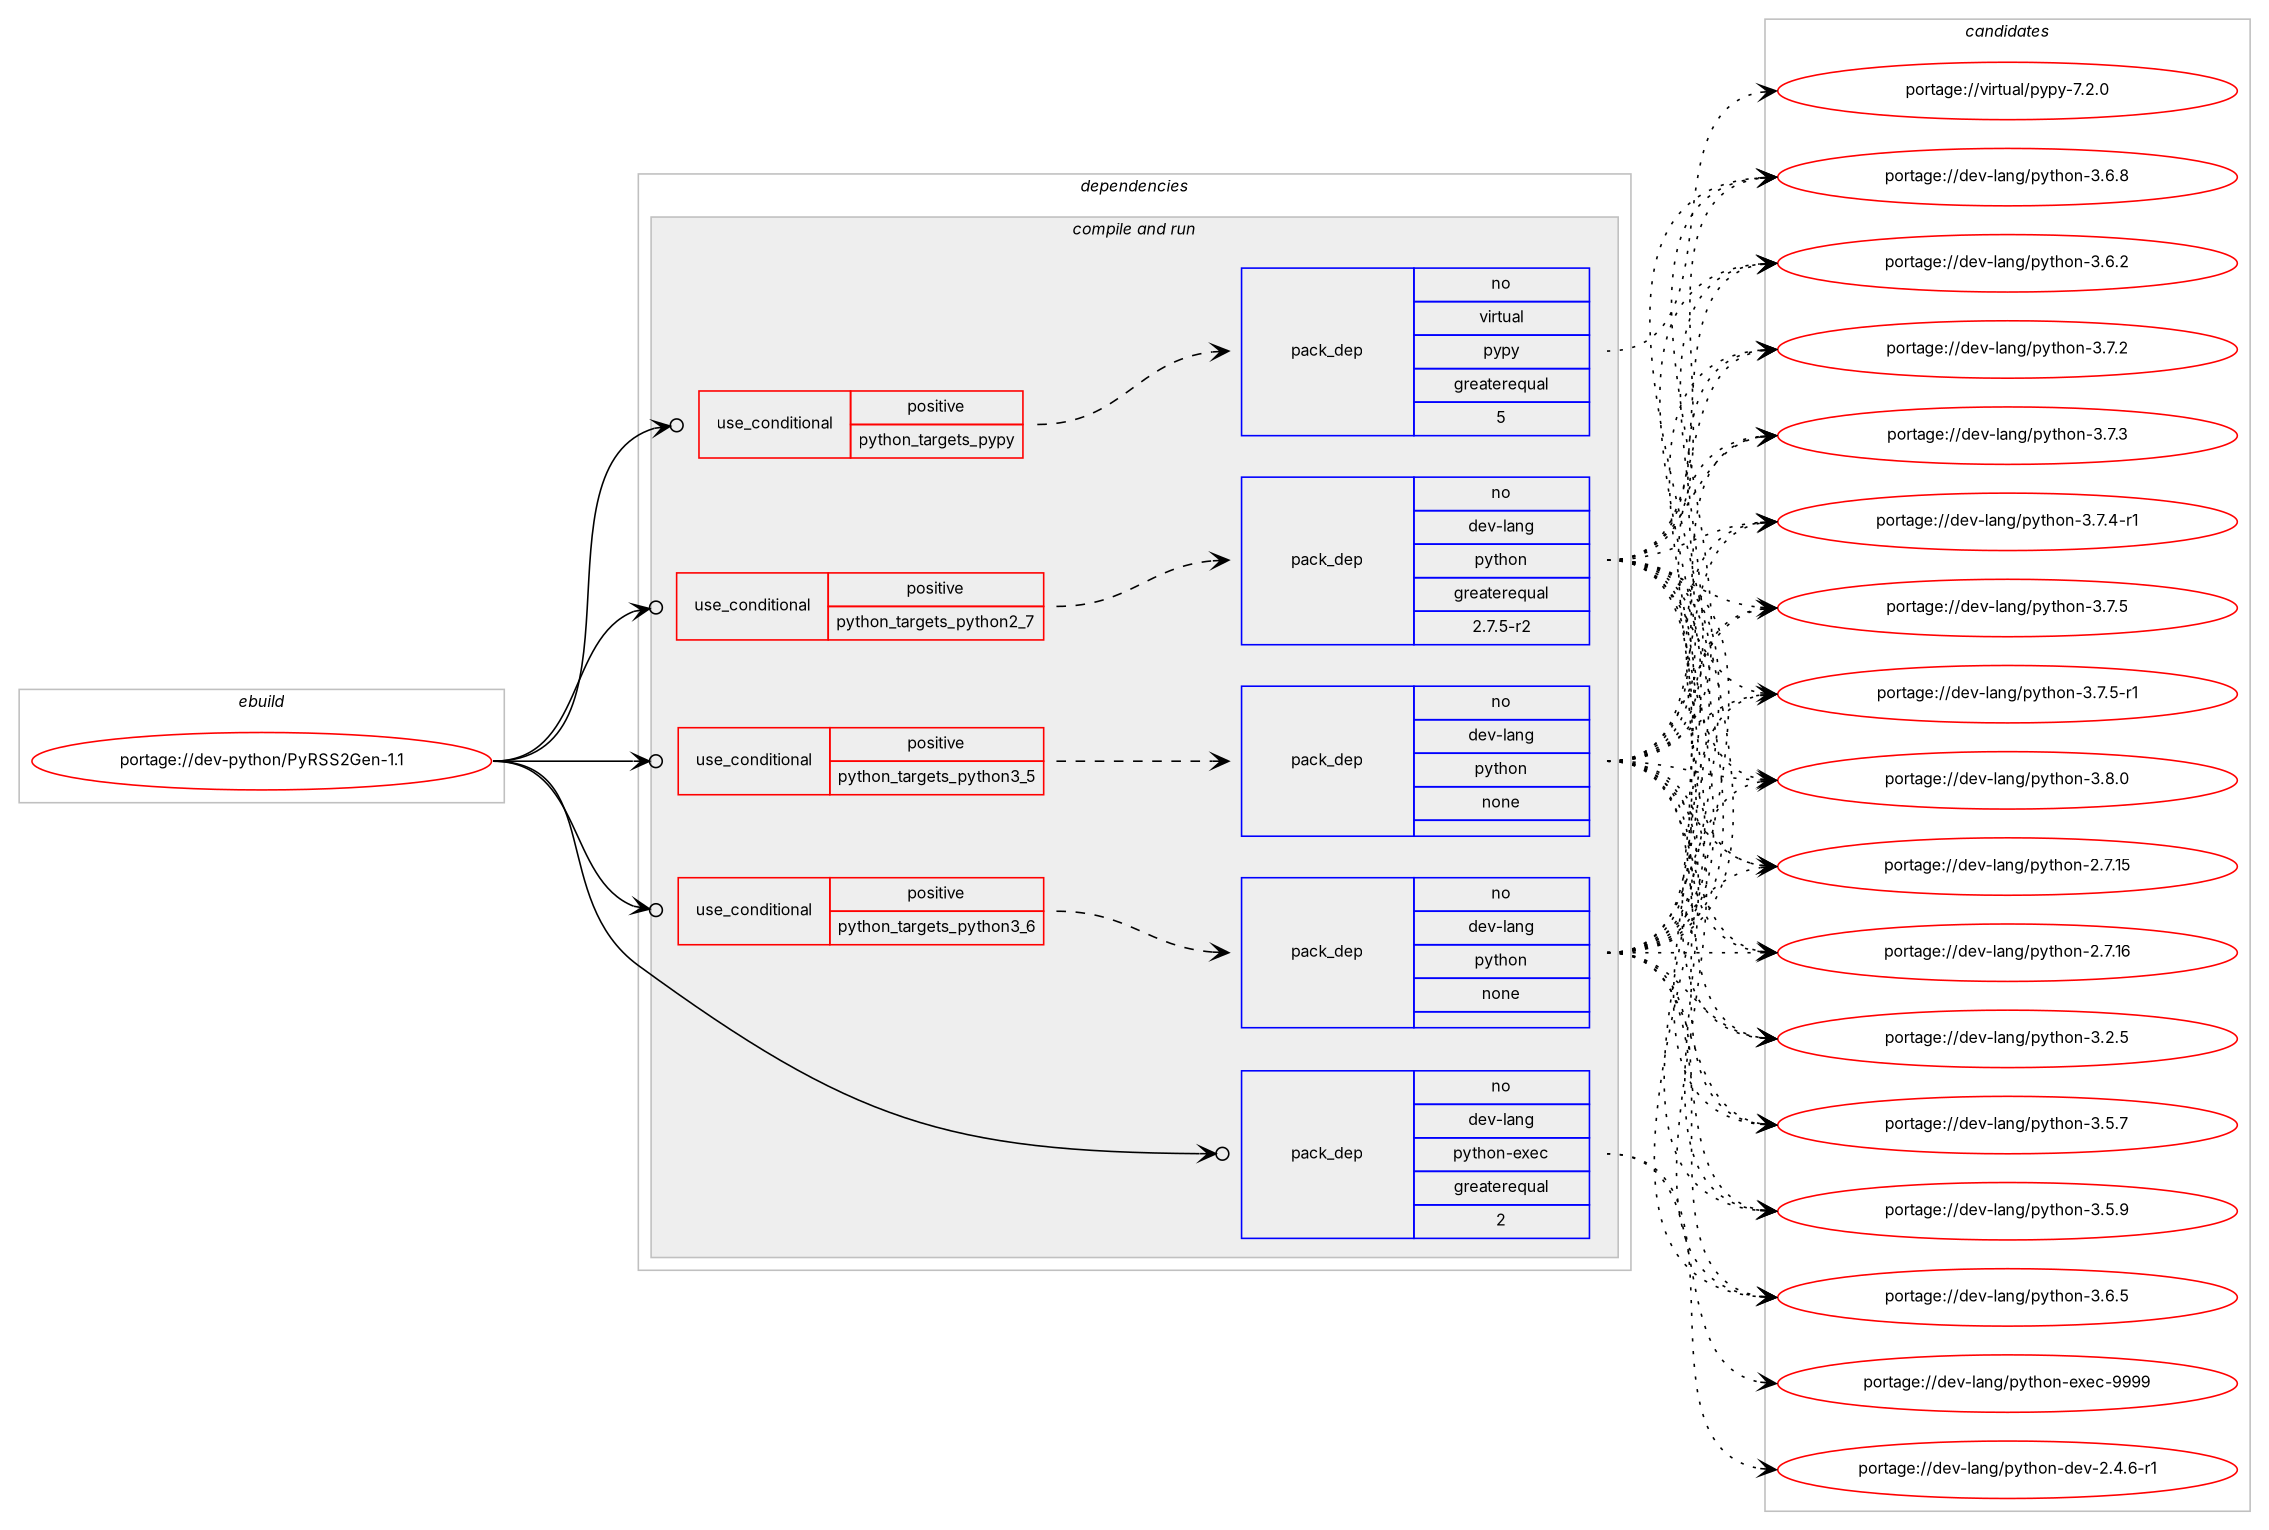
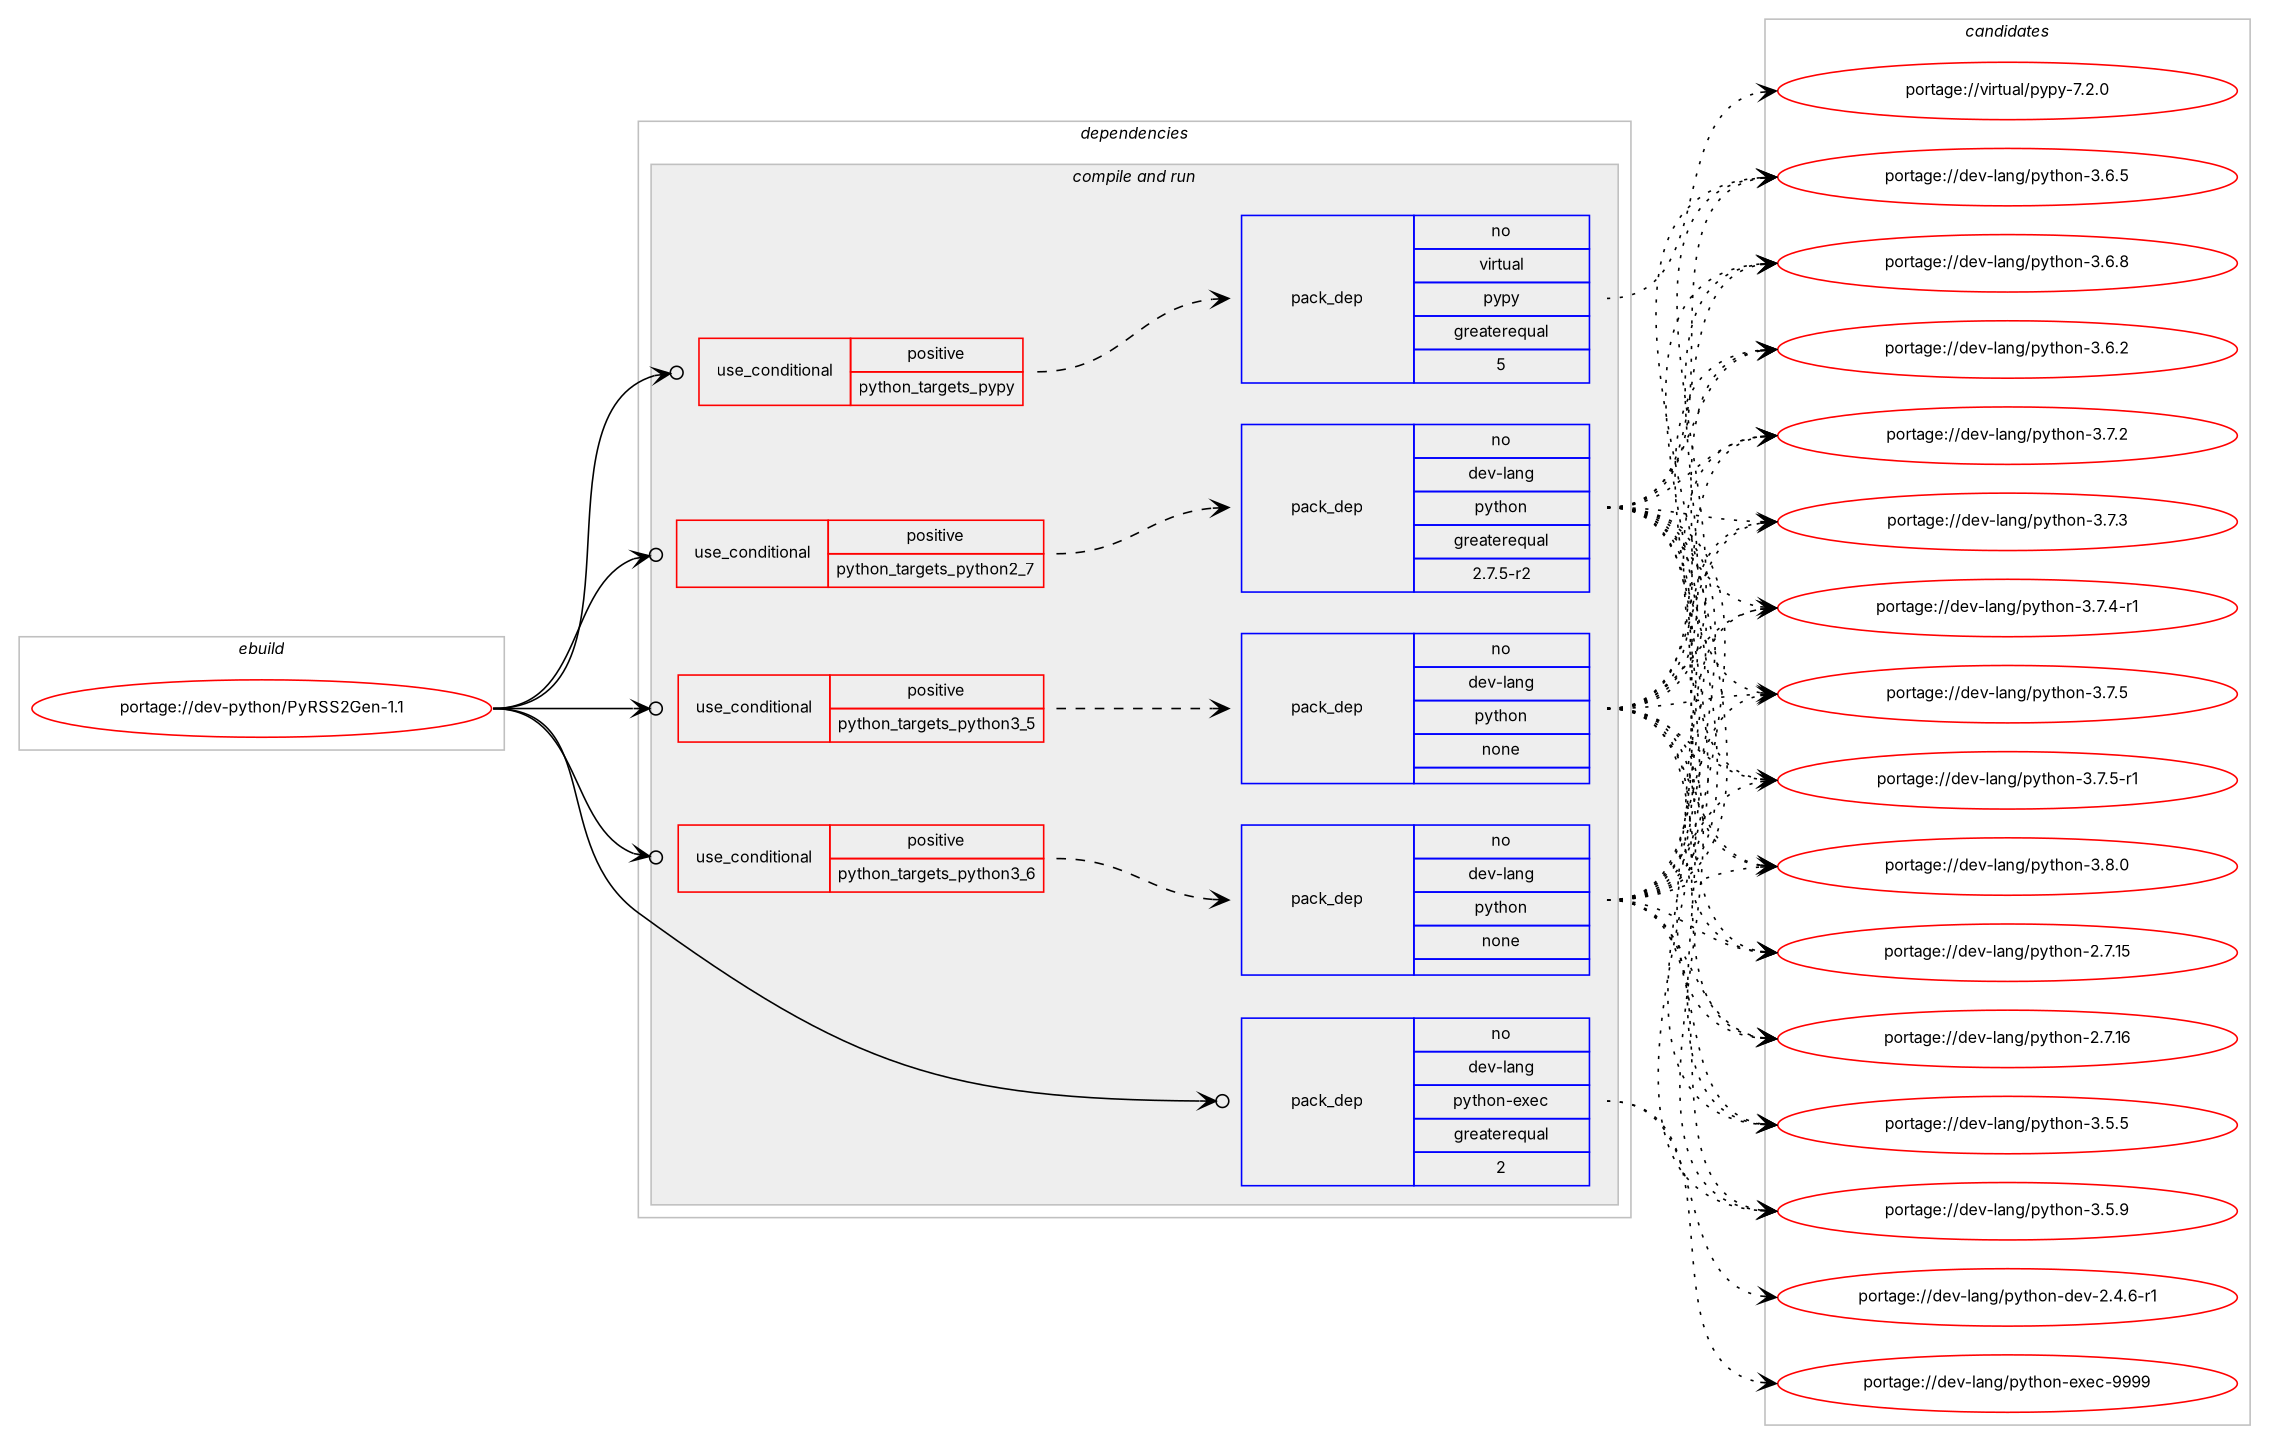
node "portage://dev-lang/python-3.2.5": label "portage://dev-lang/python-3.2.5" -> "portage://dev-lang/python-3.5.5"
node "portage://dev-lang/python-3.5.7": removed
